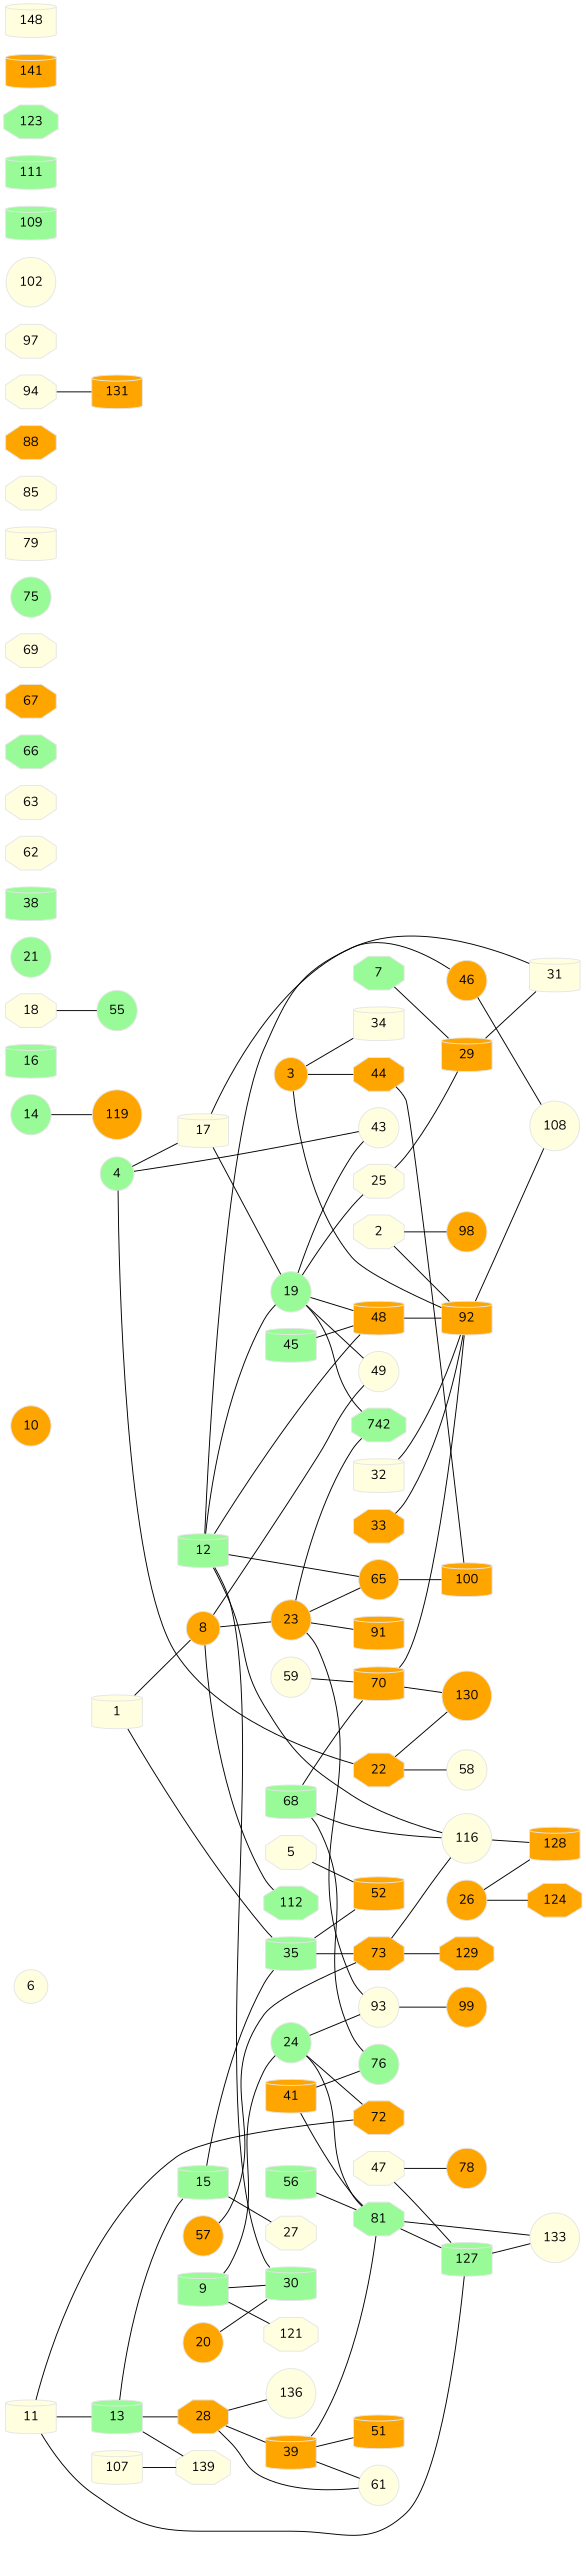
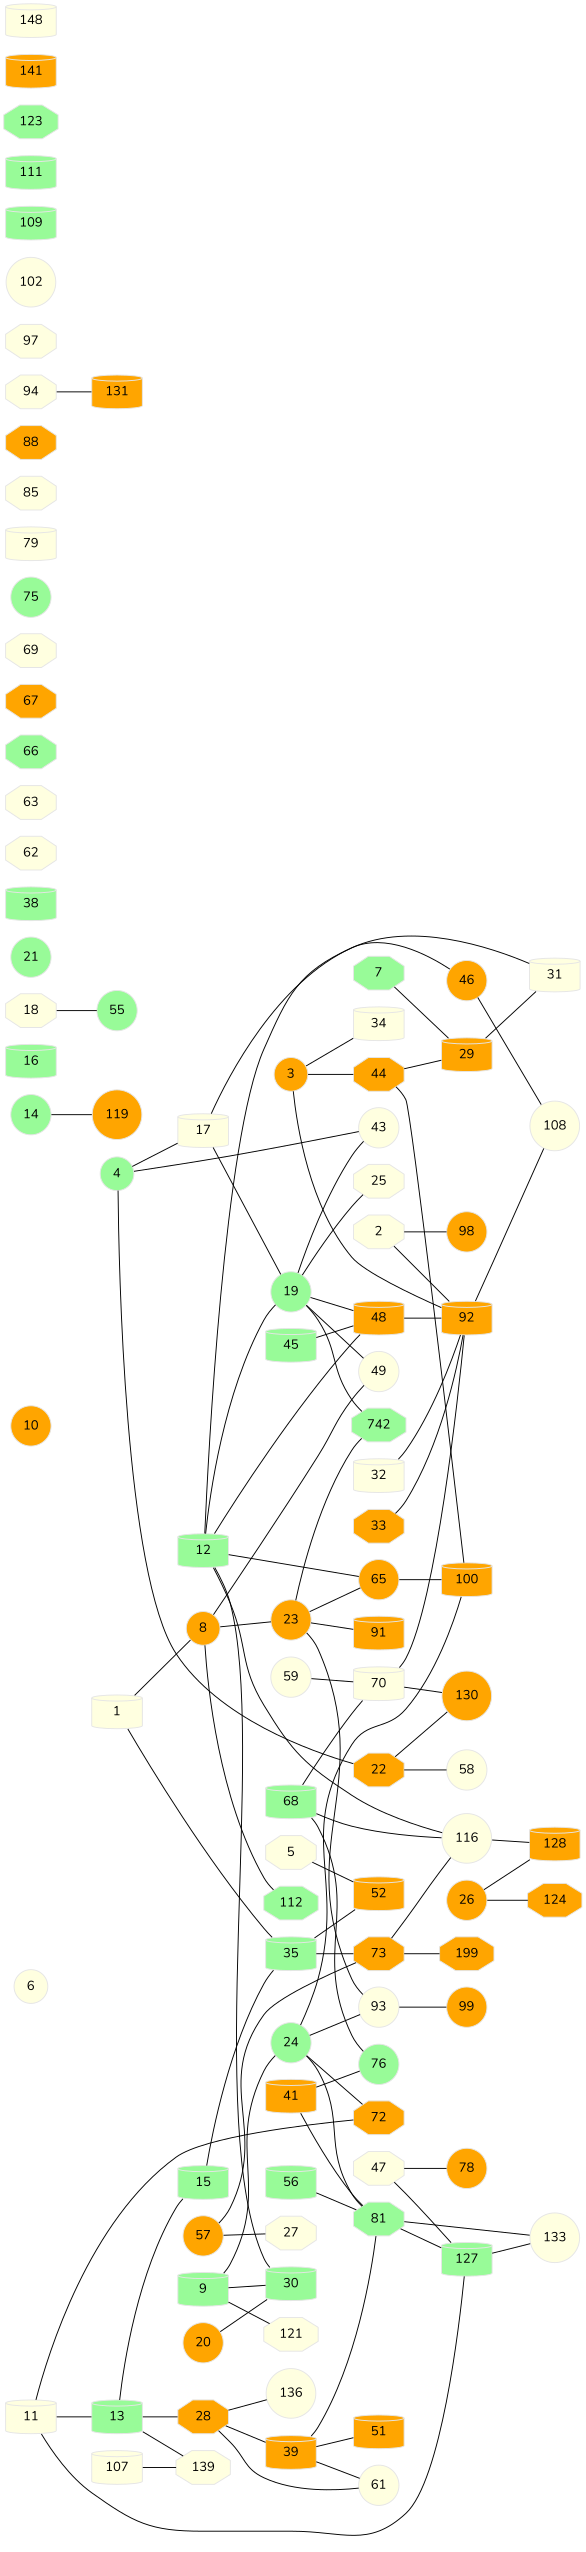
edge "29" -- "25": now "29" -- "44"
node "70": fillcolor orange -> lightyellow
edge "100" -- "24": added
node "129": label "129" -> "199"
edge "15" -- "27": now "57" -- "27"
